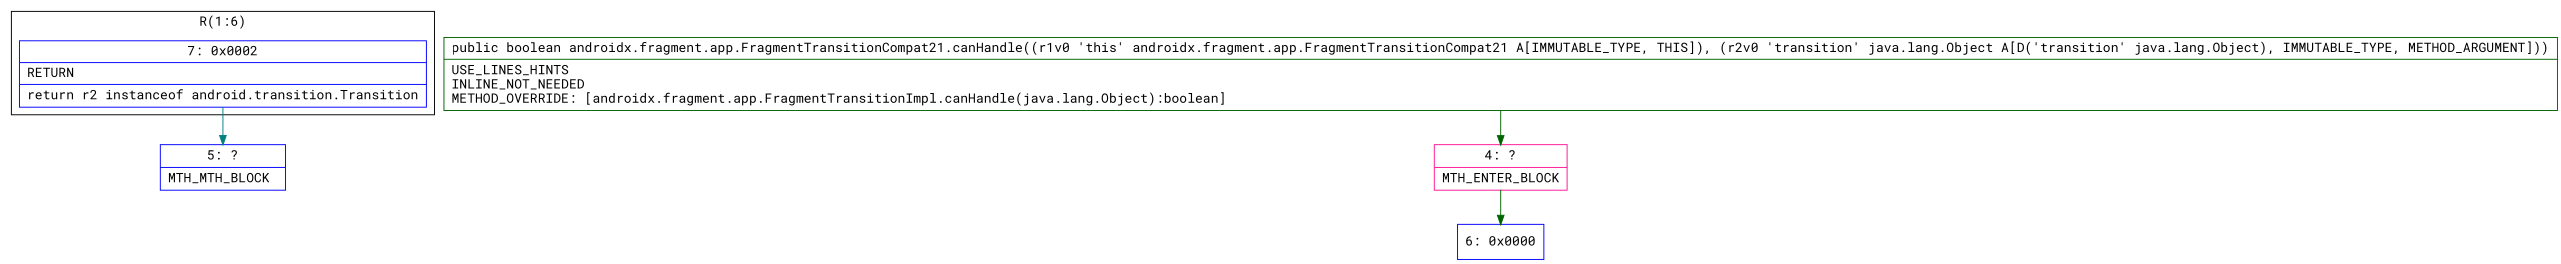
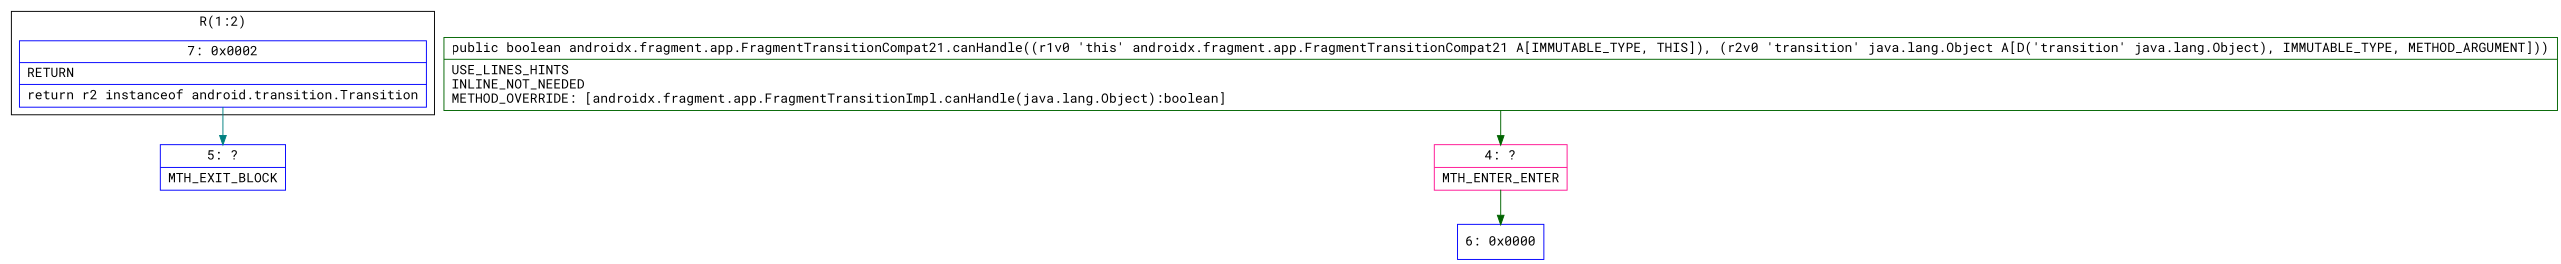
cluster "R(1:6)": label "R(1:6)" -> "R(1:2)"
node "5: ?": text "MTH_MTH_BLOCK" -> "MTH_EXIT_BLOCK"
node "4: ?": text "MTH_ENTER_BLOCK" -> "MTH_ENTER_ENTER"
